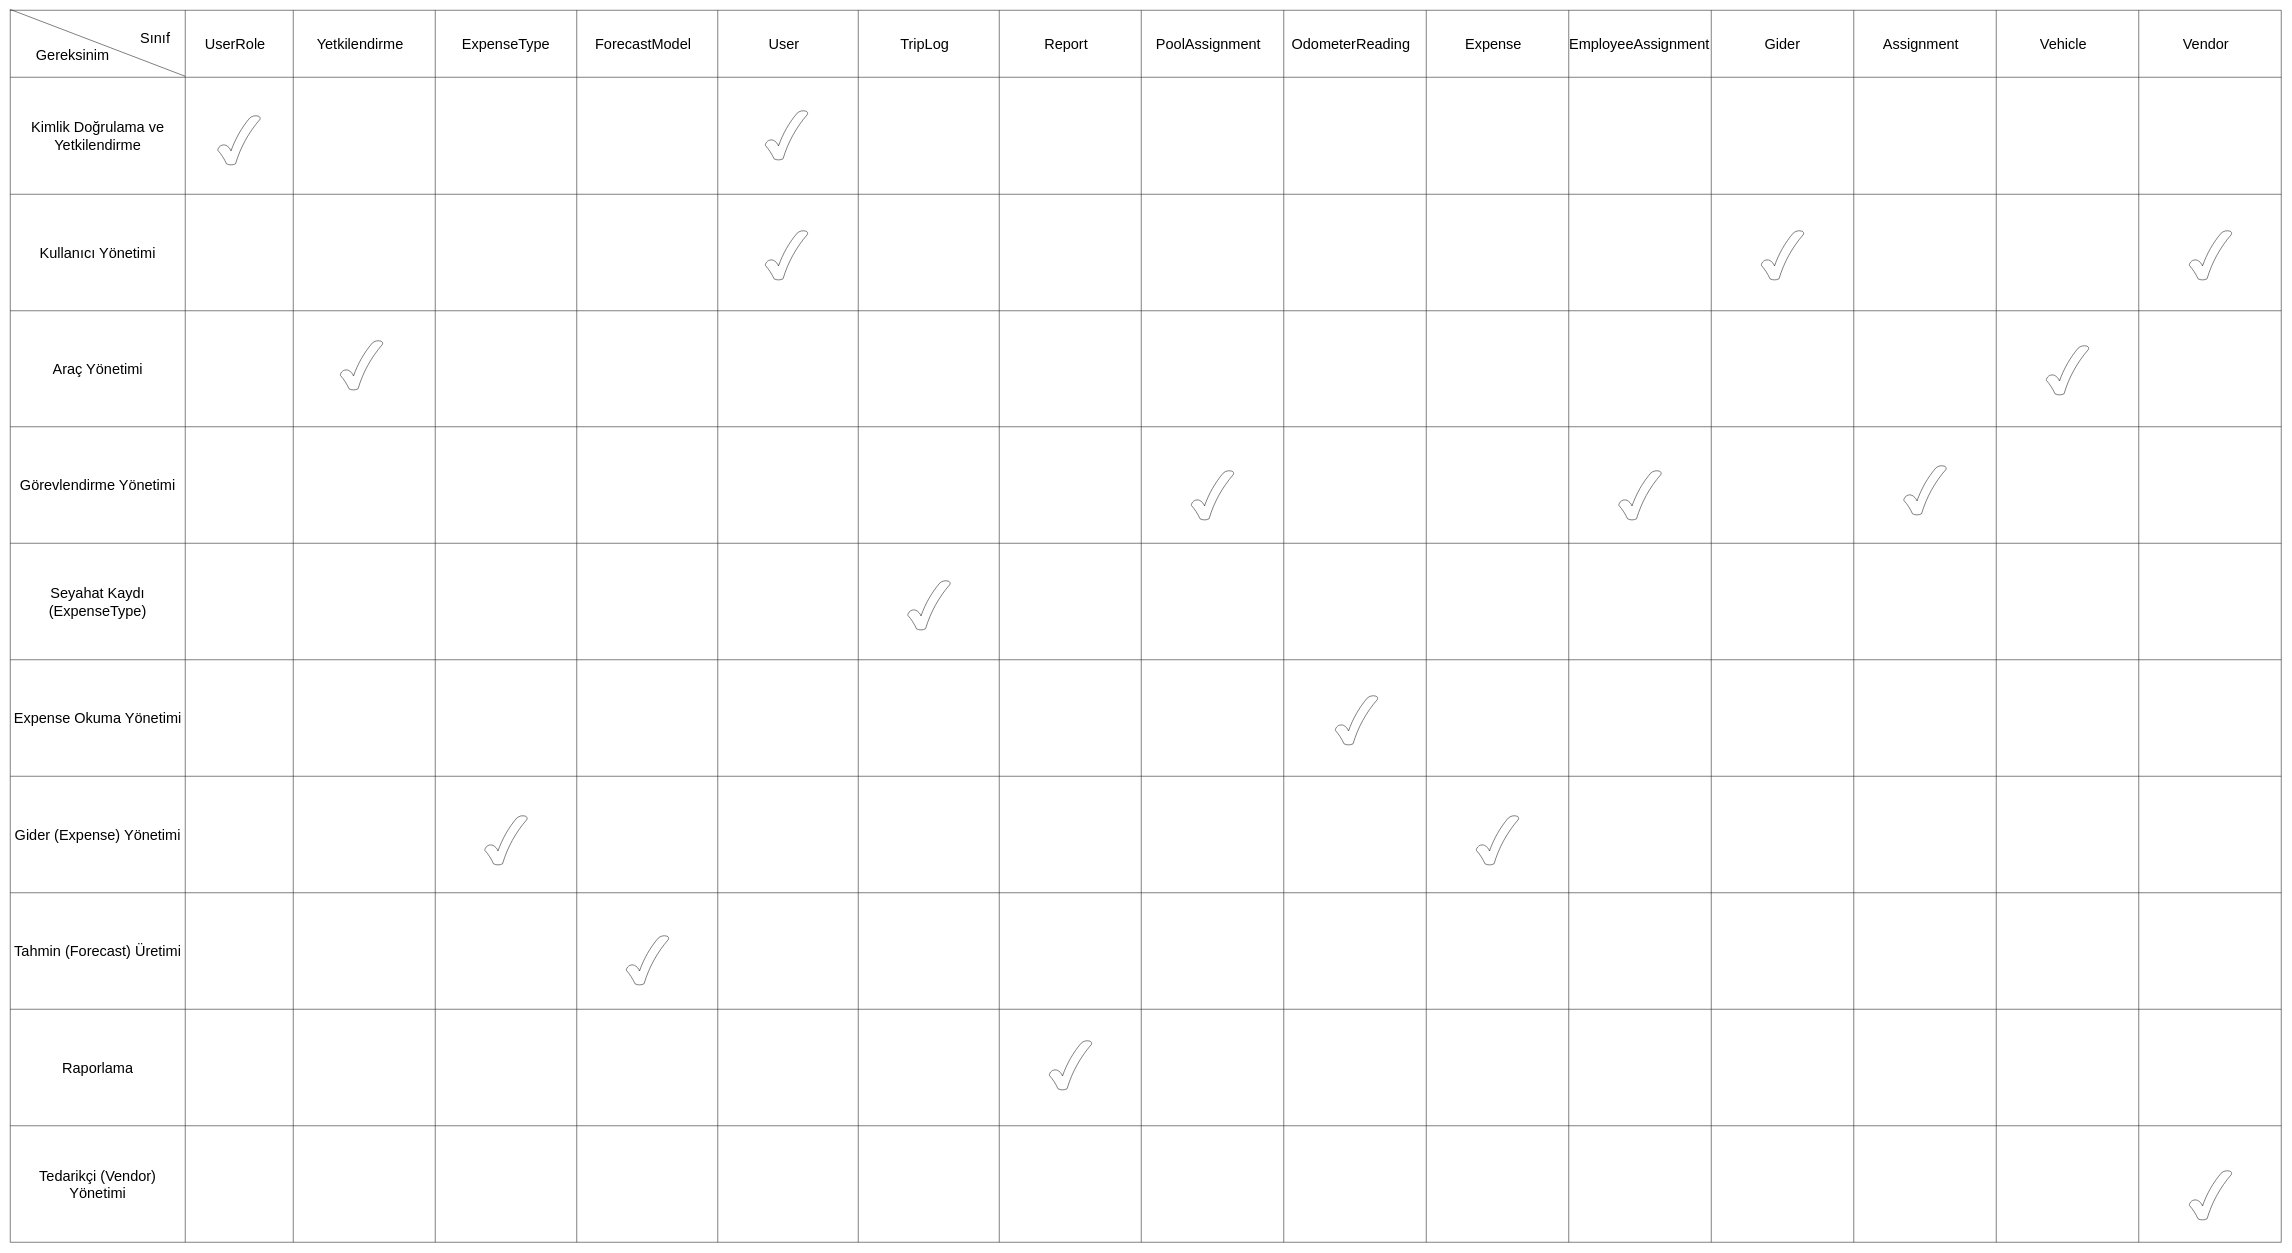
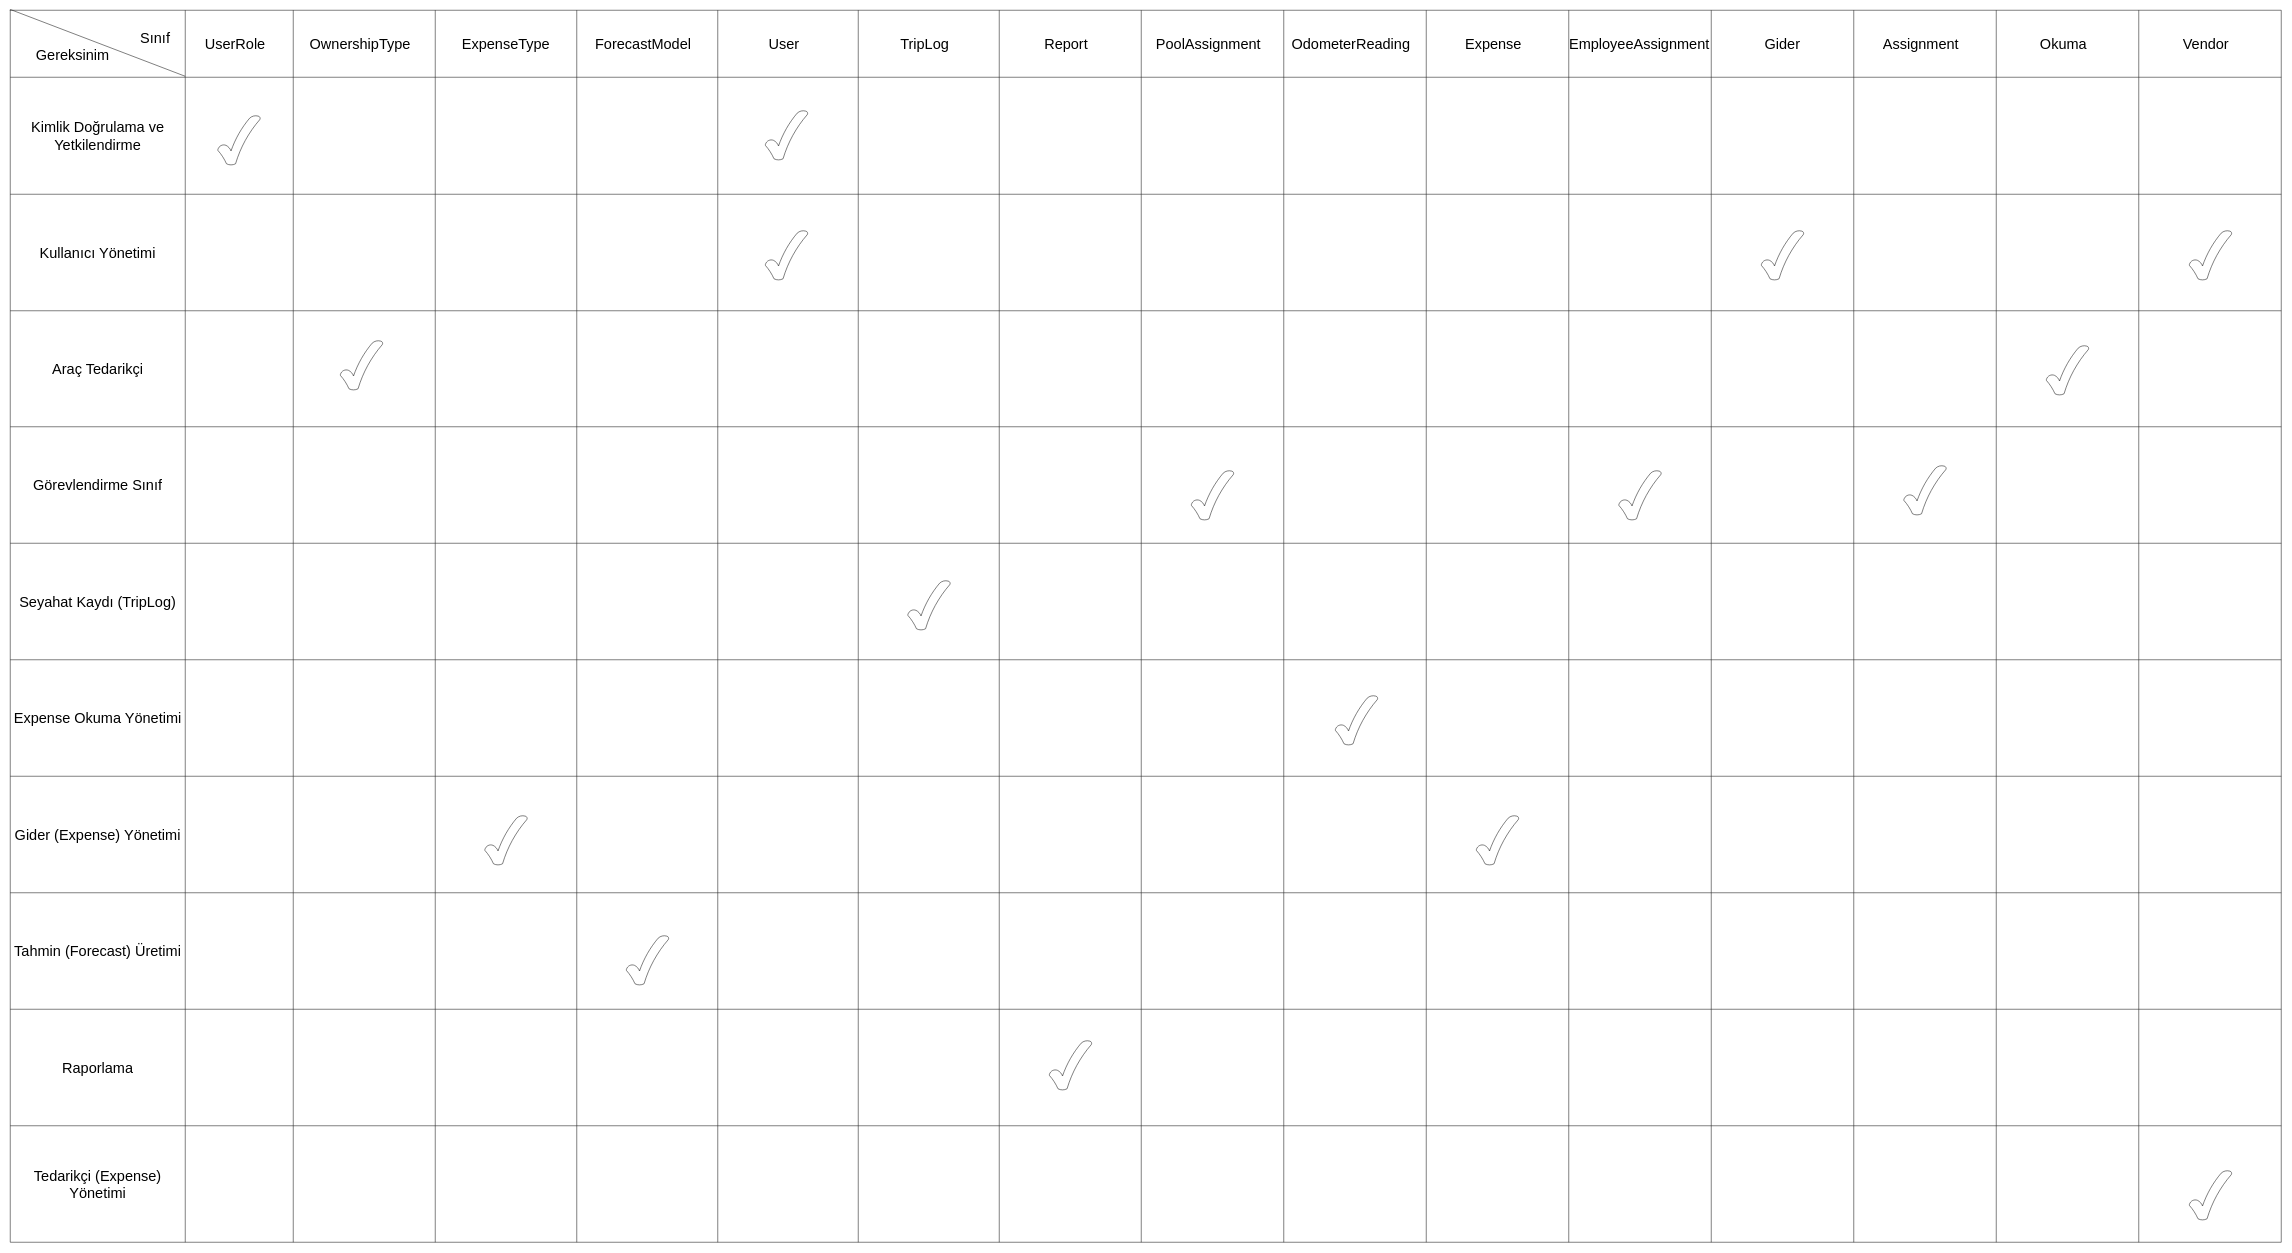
node "Yetkilendirme": label "Yetkilendirme" -> "OwnershipType"
node "Vehicle": label "Vehicle" -> "Okuma"
node "Araç Yönetimi": label "Araç Yönetimi" -> "Araç Tedarikçi"
node "Görevlendirme Yönetimi": label "Görevlendirme Yönetimi" -> "Görevlendirme Sınıf"
node "Seyahat Kaydı (ExpenseType)": label "Seyahat Kaydı (ExpenseType)" -> "Seyahat Kaydı (TripLog)"
node "Tedarikçi (Vendor) Yönetimi": label "Tedarikçi (Vendor) Yönetimi" -> "Tedarikçi (Expense) Yönetimi"
